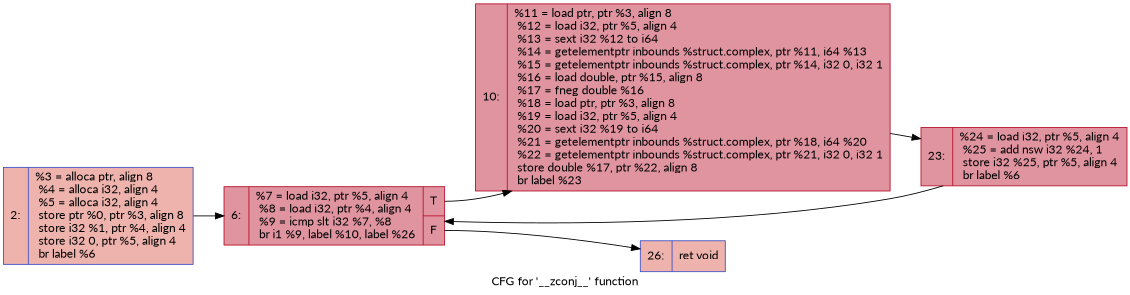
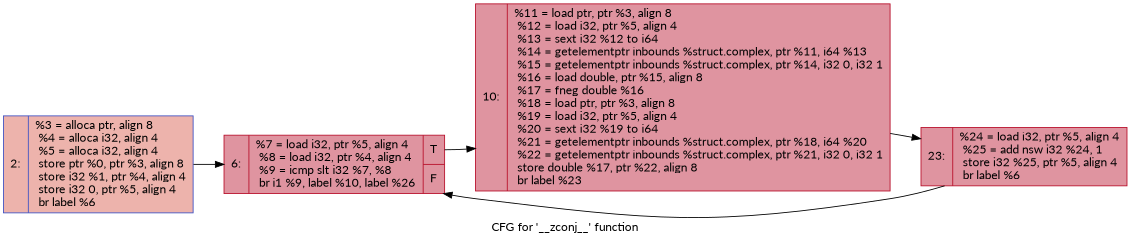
node "26:": removed
